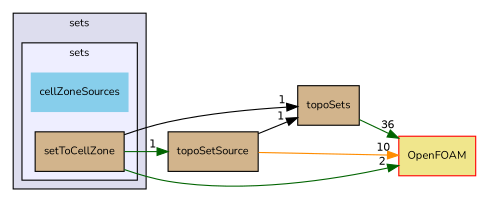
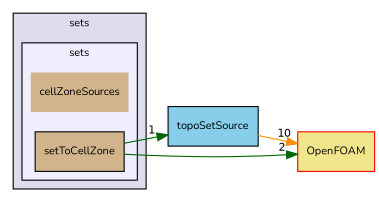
node "cellZoneSources": fillcolor skyblue -> tan
node "topoSets": removed
node "topoSetSource": fillcolor tan -> skyblue
